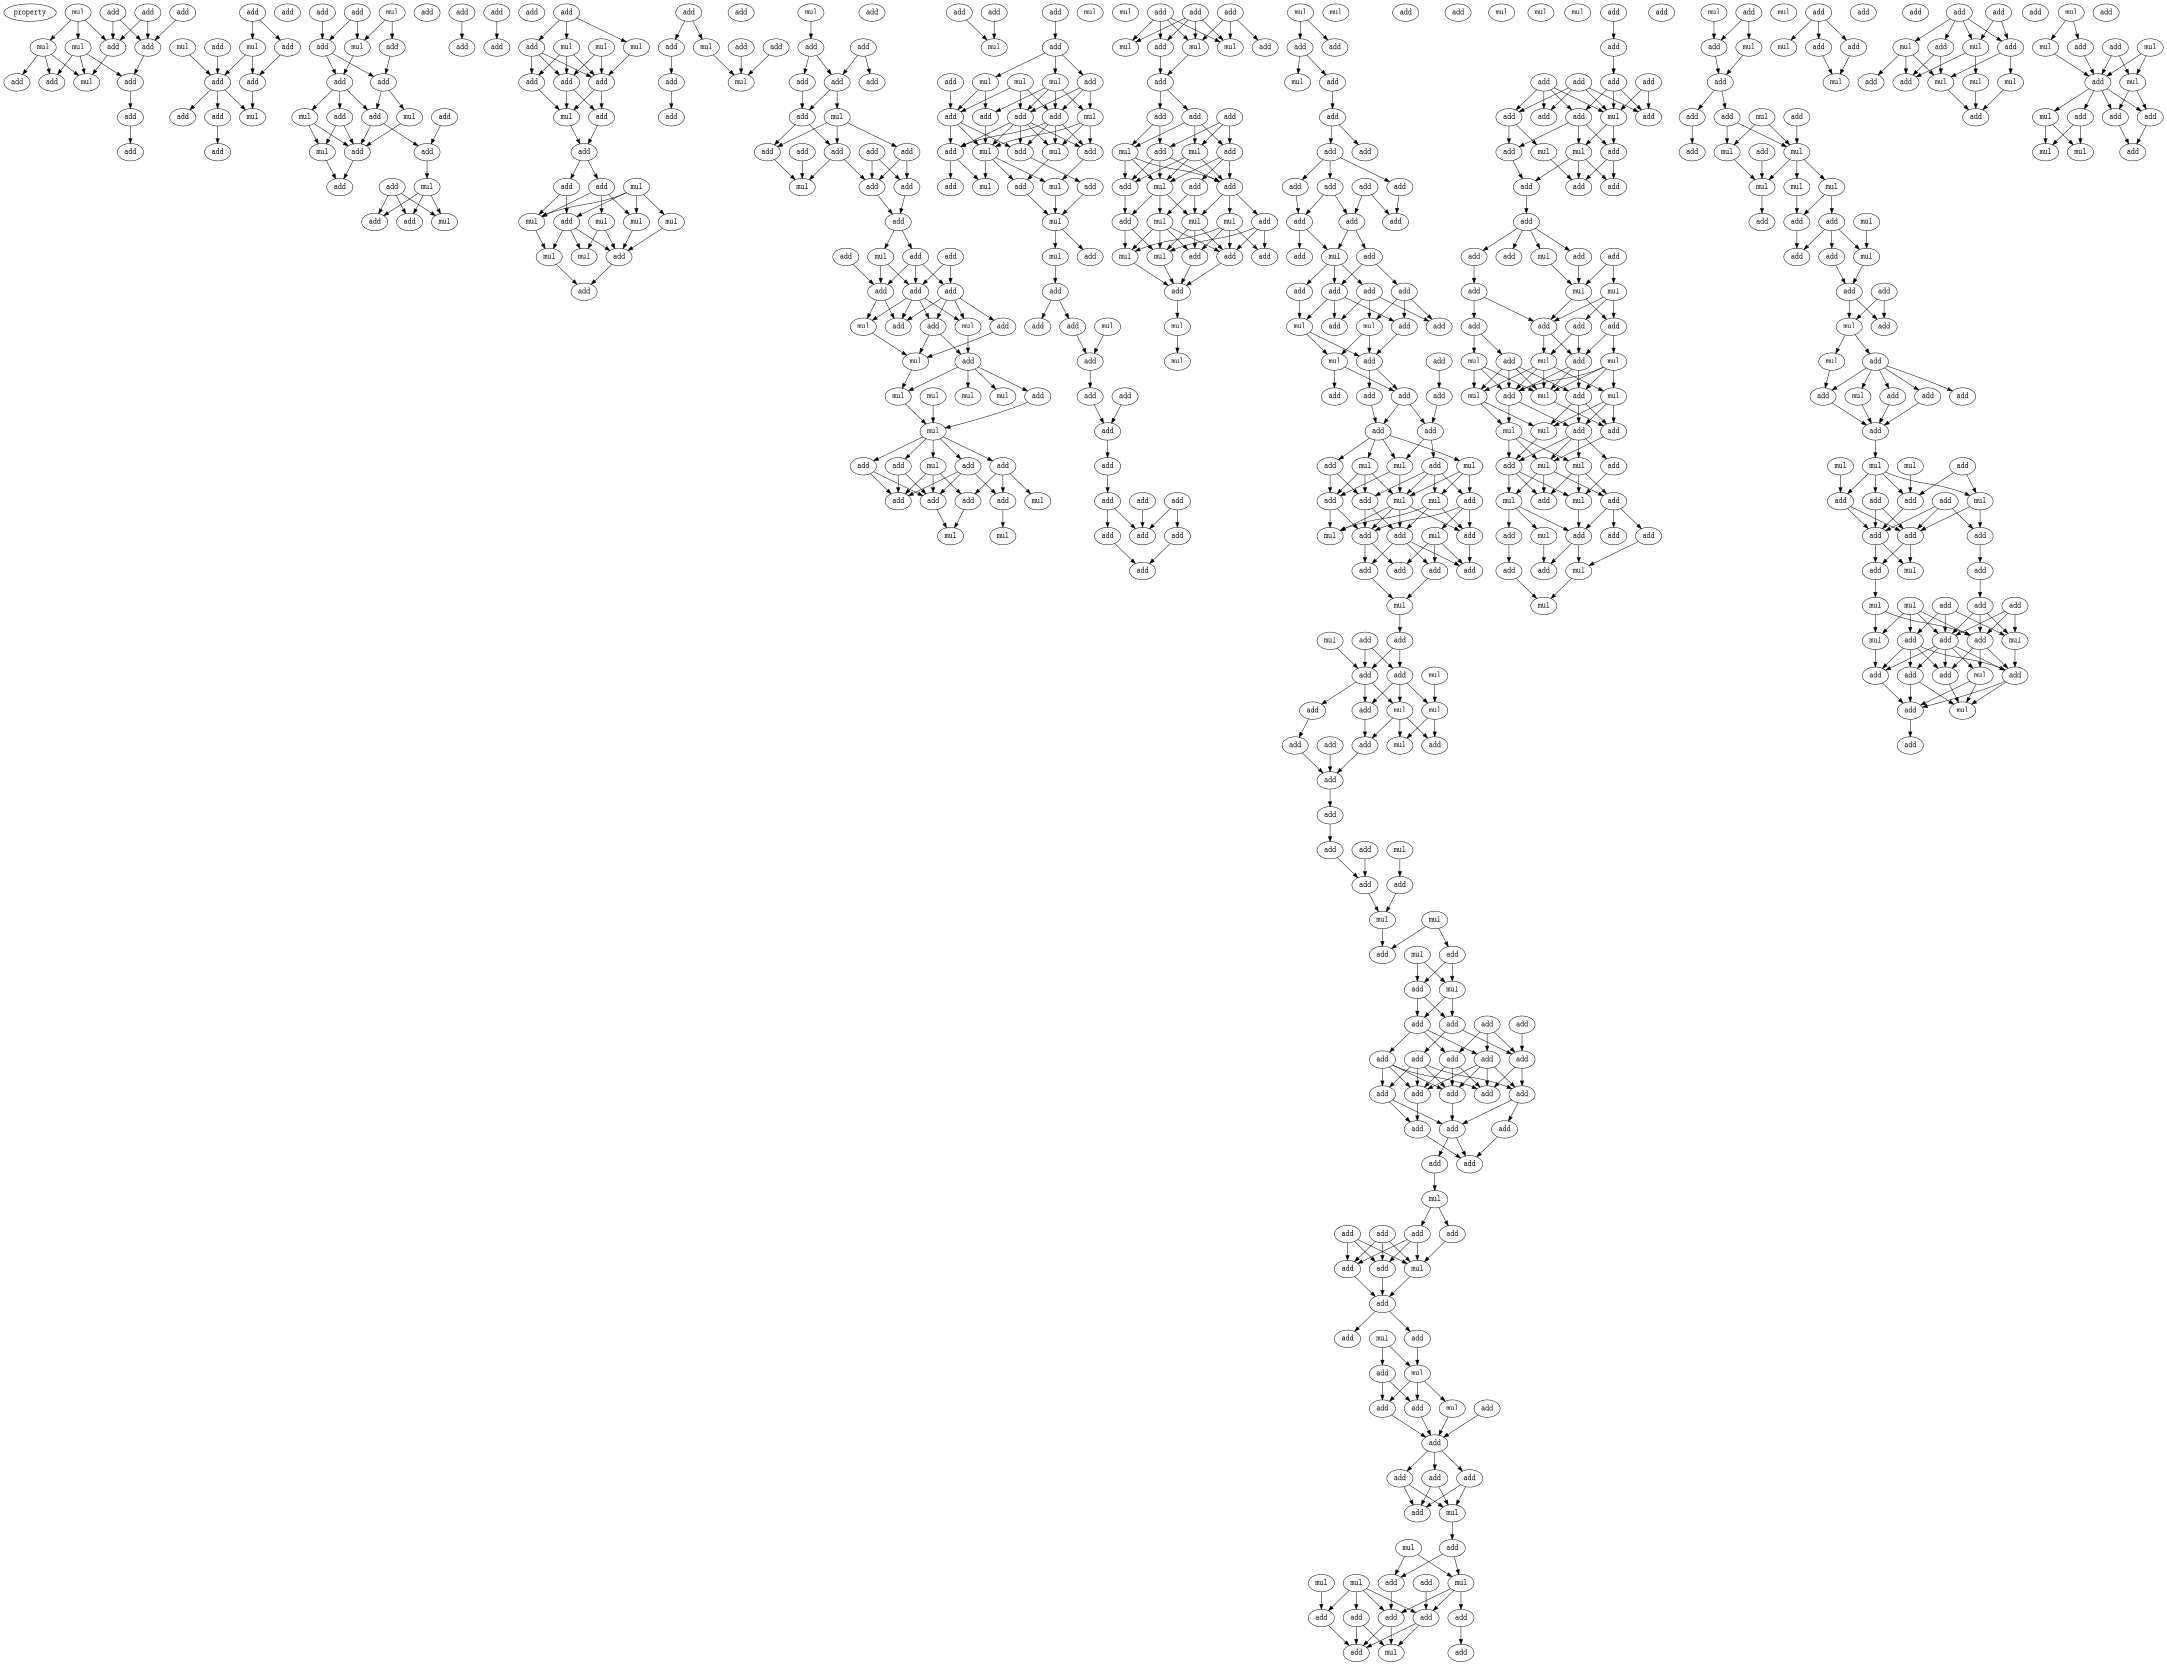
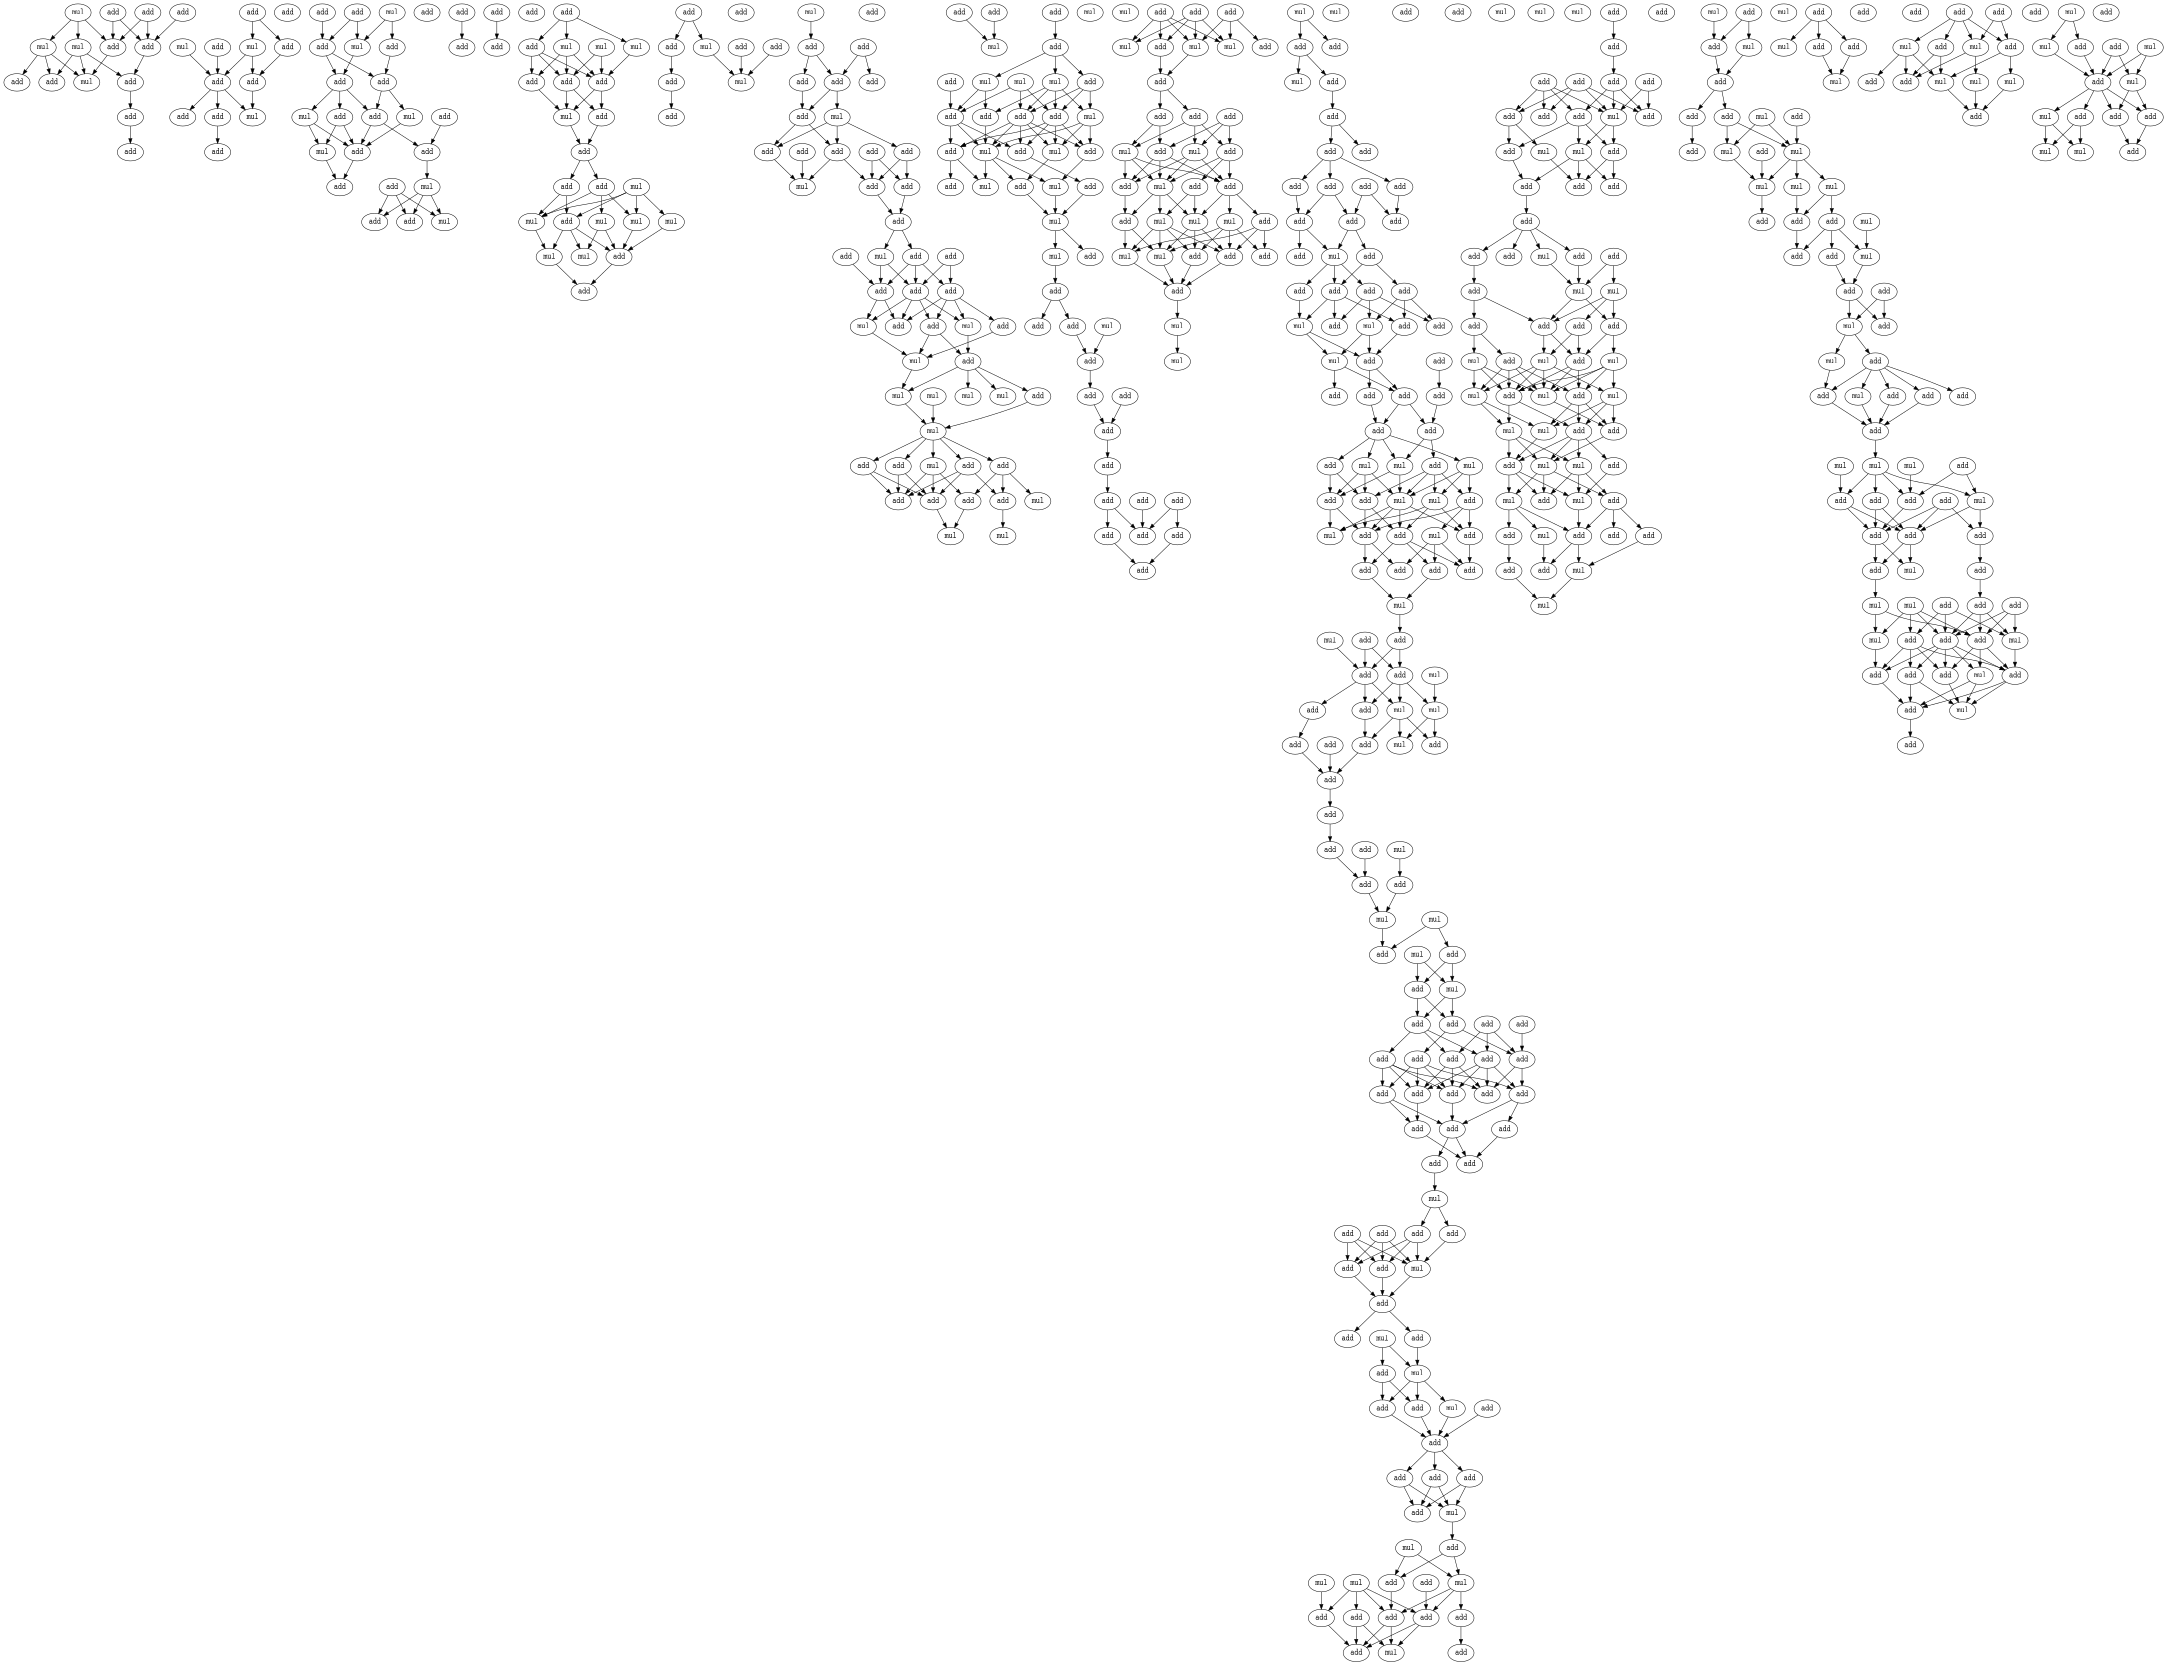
node "property": removed
